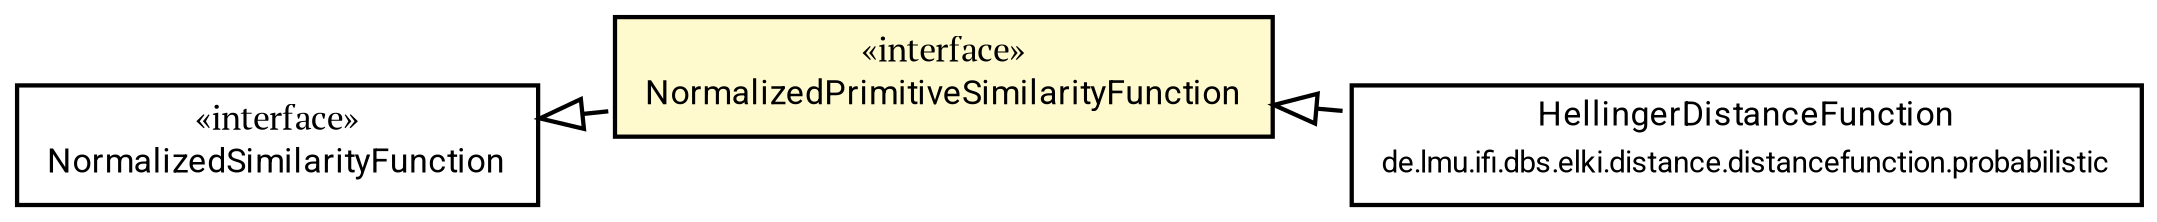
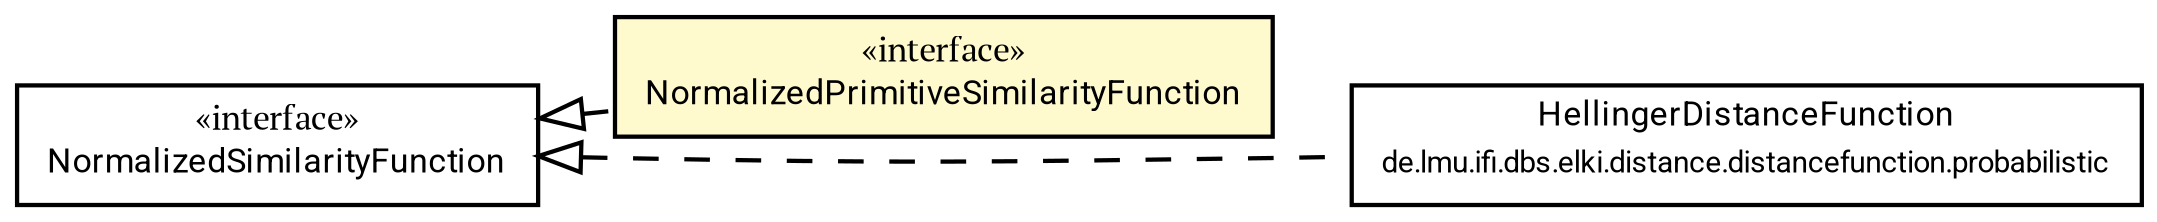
edge "HellingerDistanceFunction" -> "NormalizedPrimitiveSimilarityFunction": now "HellingerDistanceFunction" -> "NormalizedSimilarityFunction"
